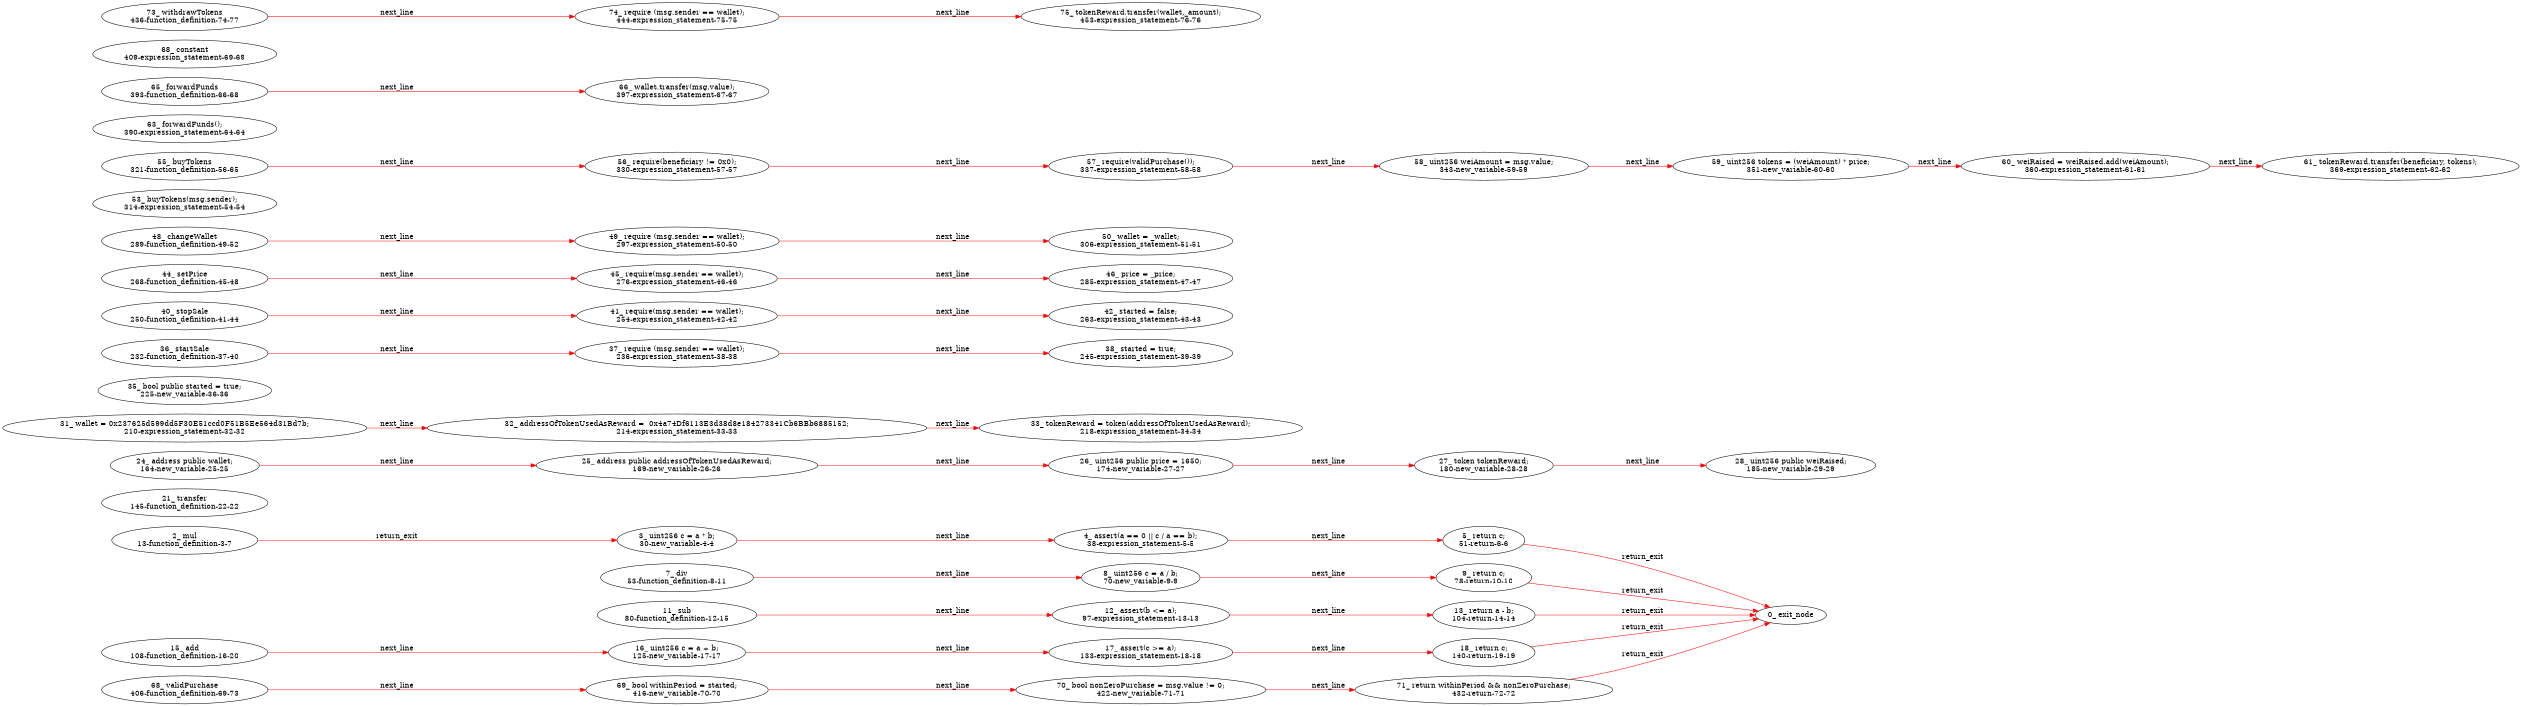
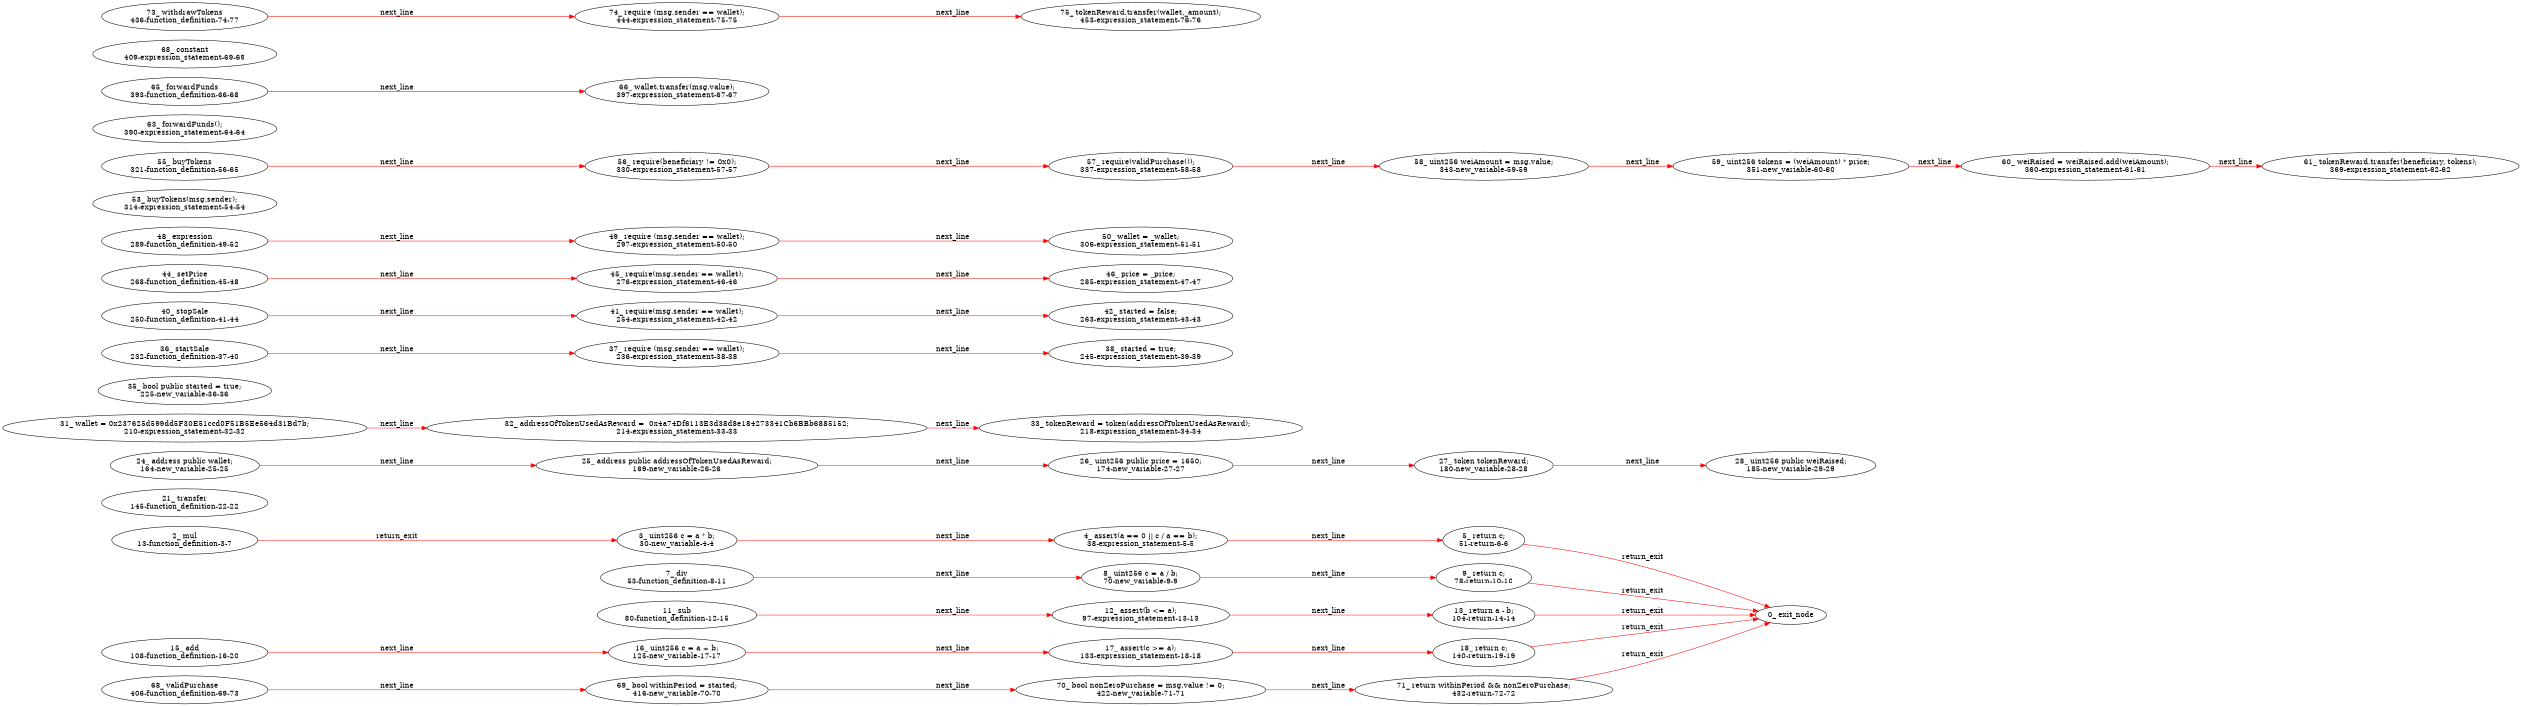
node "48_ changeWallet 289-function_definition-49-52": label "48_ changeWallet 289-function_definition-49-52" -> "48_ expression 289-function_definition-49-52"
